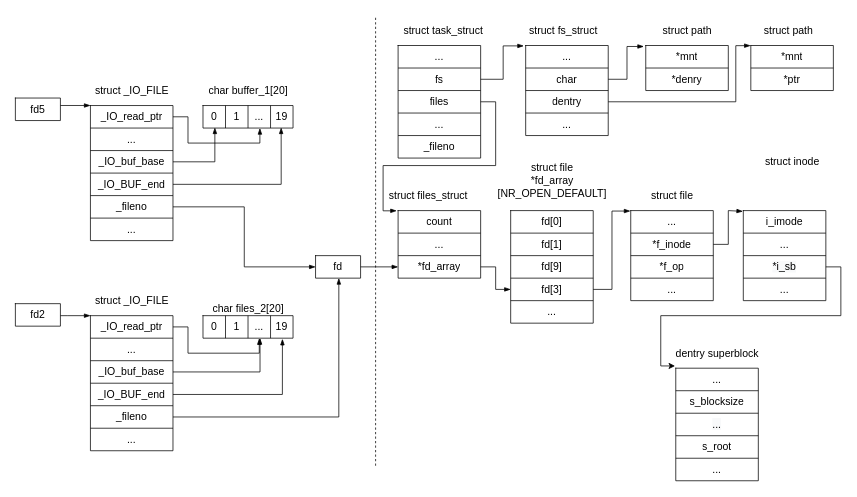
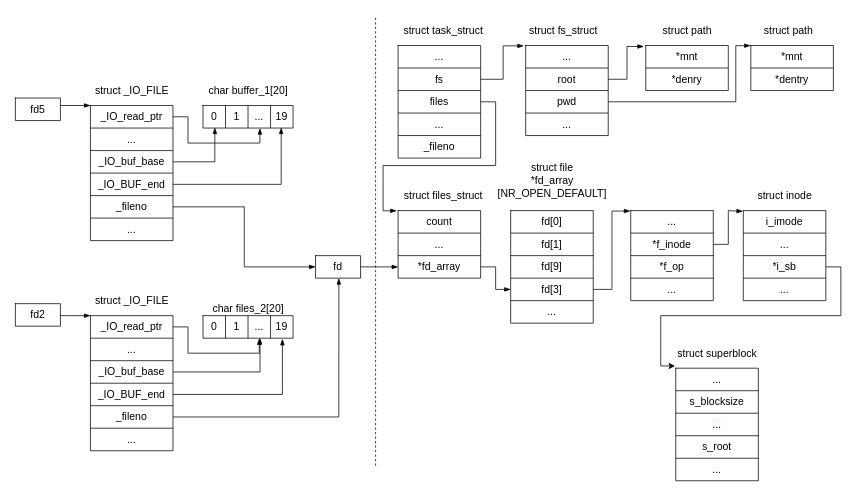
node "char": label "char" -> "root"
node "*ptr": label "*ptr" -> "*dentry"
node "dentry": label "dentry" -> "pwd"
node "struct inode": moved (792, 162) -> (784, 195)
node "struct files_struct": moved (428, 195) -> (443, 195)
node "struct file": removed
node "dentry superblock": label "dentry superblock" -> "struct superblock"
